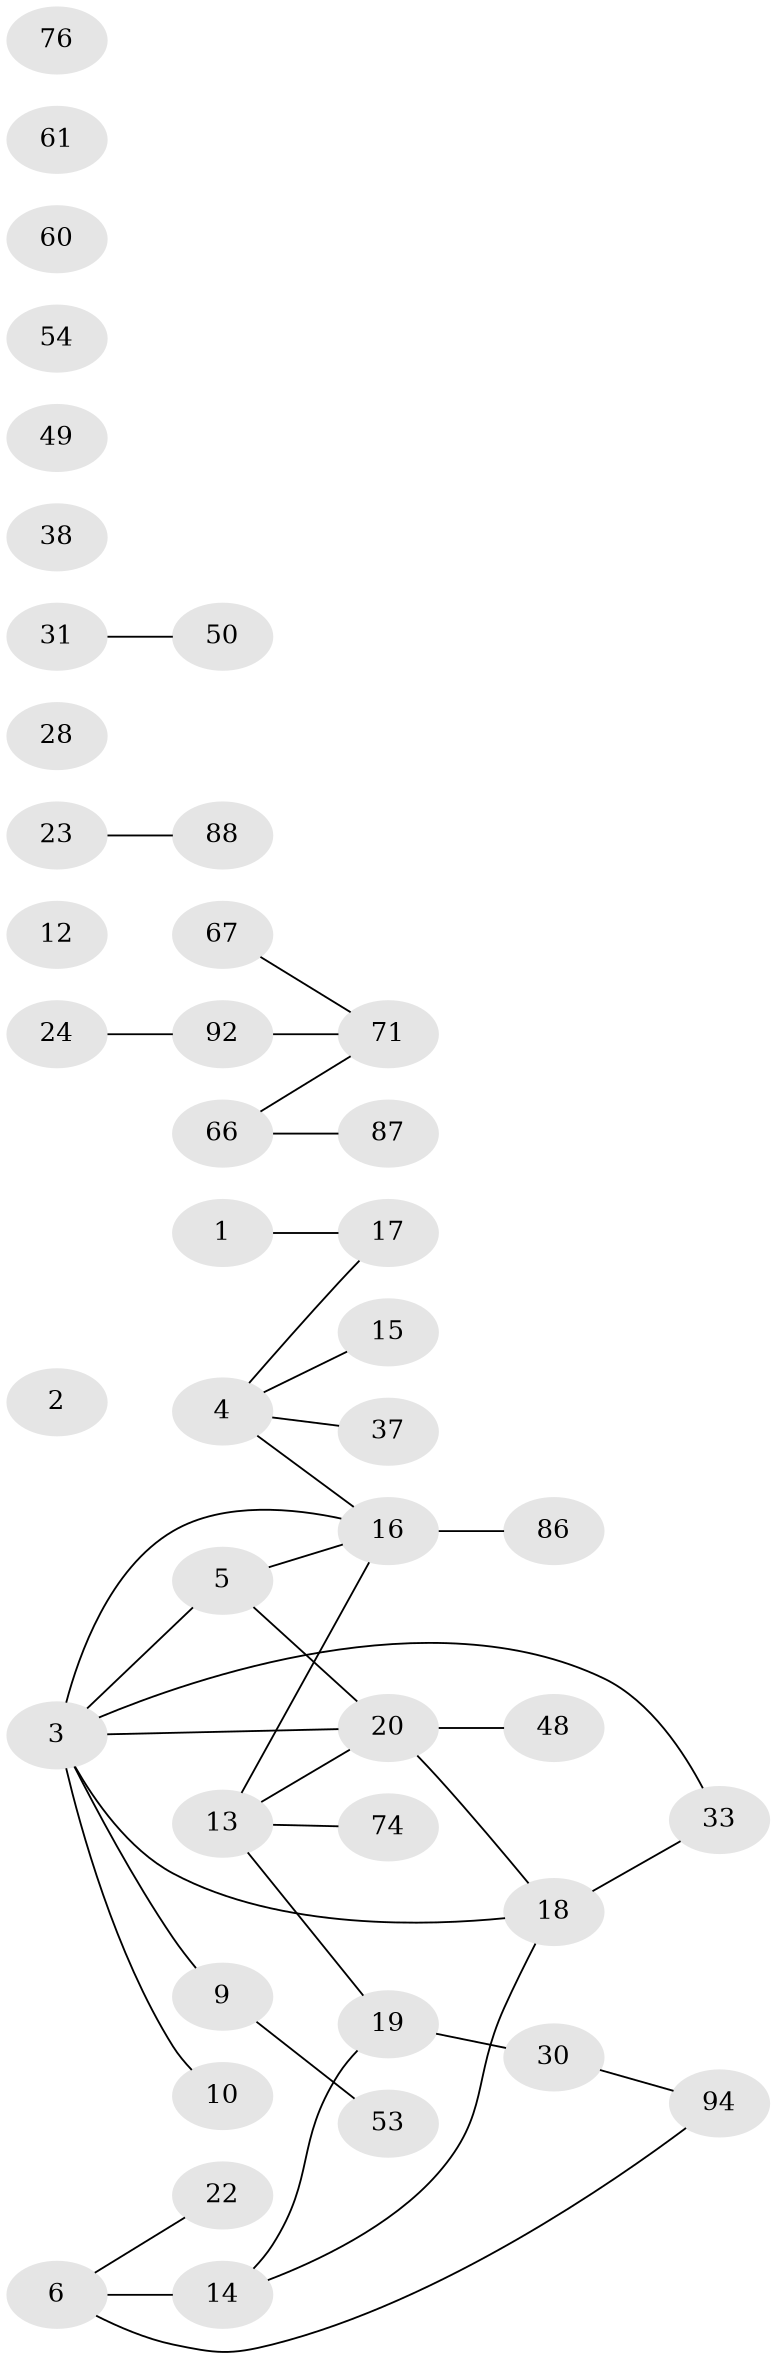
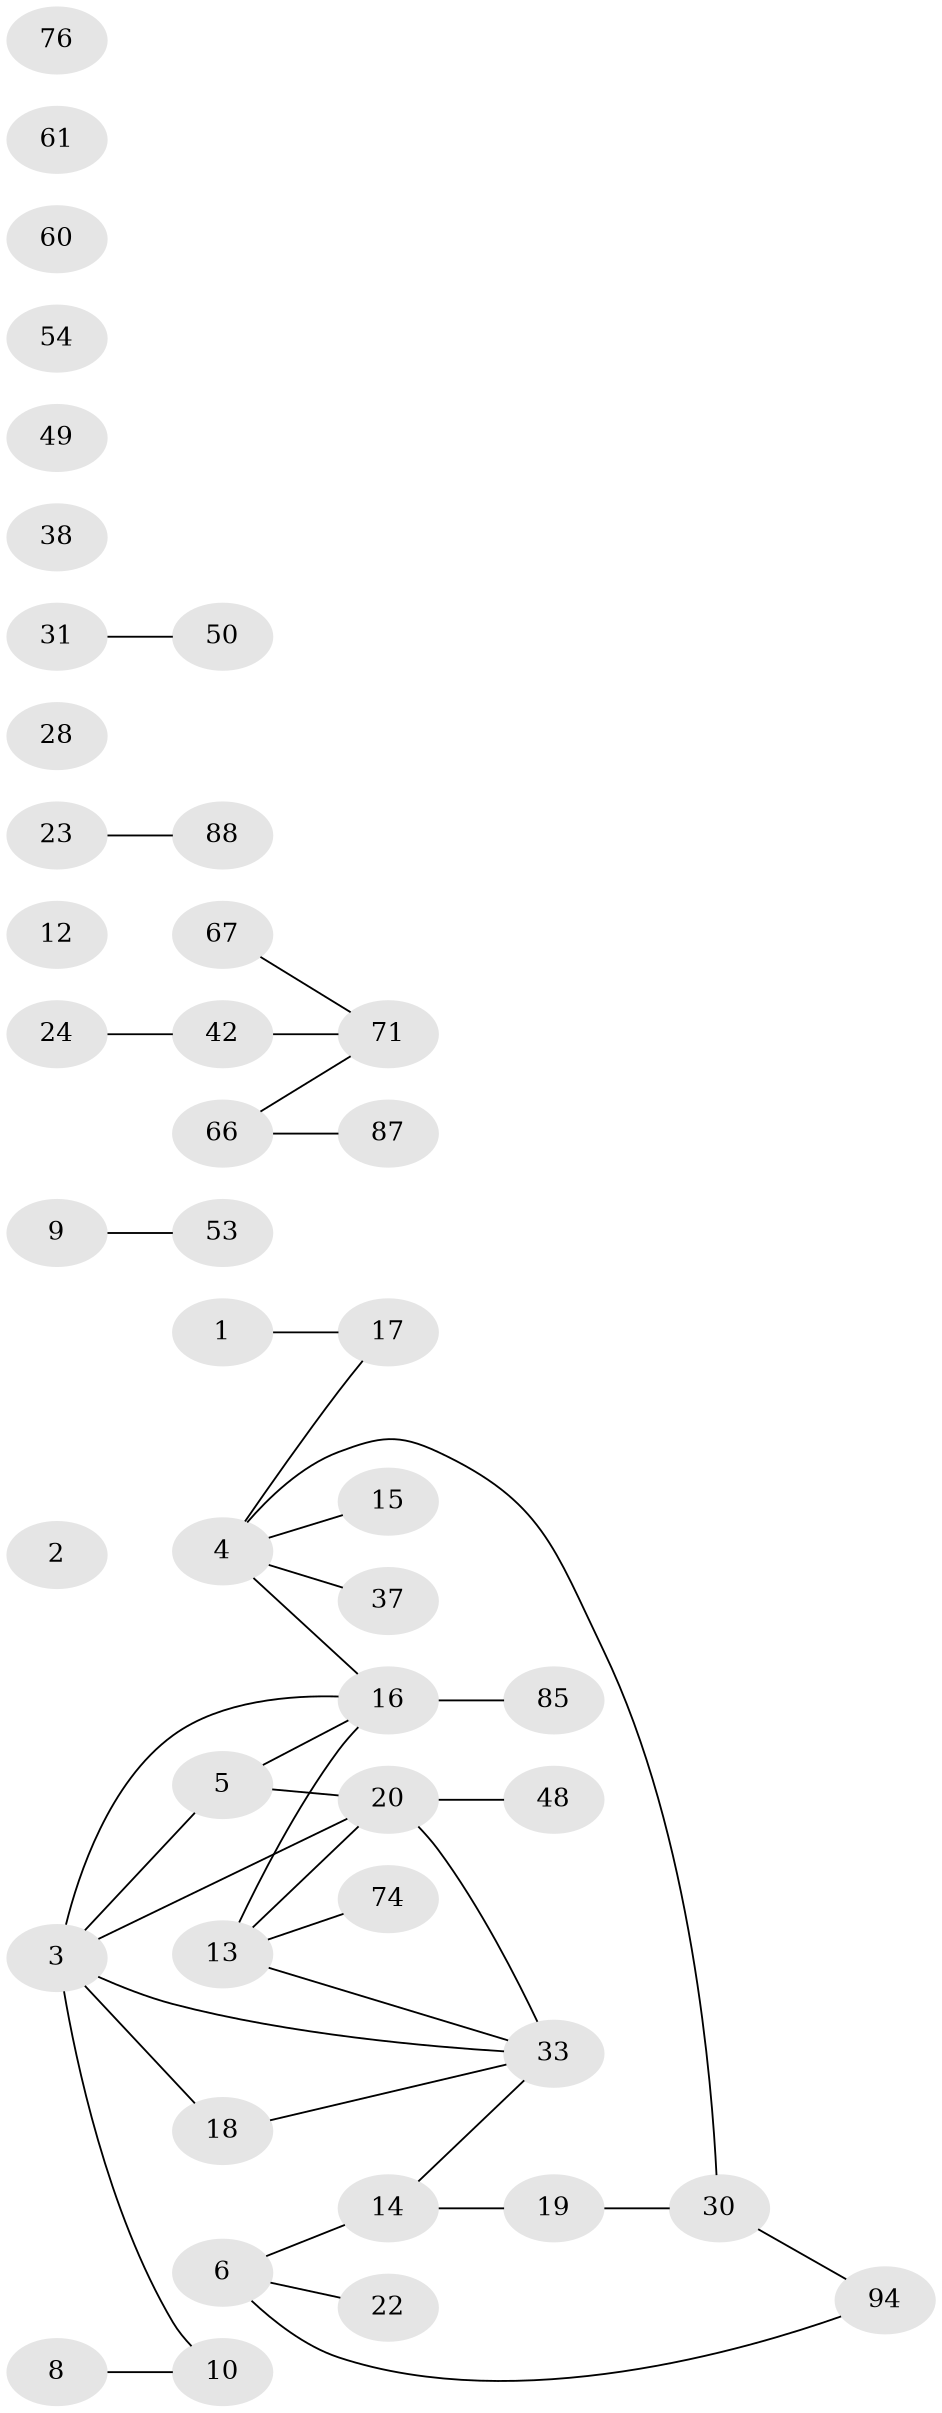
node "92": label "92" -> "42"
node "86": label "86" -> "85"
edge "4" -- "30": added
edge "20" -- "18": now "20" -- "33"
edge "3" -- "9": removed
edge "13" -- "19": now "13" -- "33"
edge "18" -- "14": now "33" -- "14"
node "8": added
